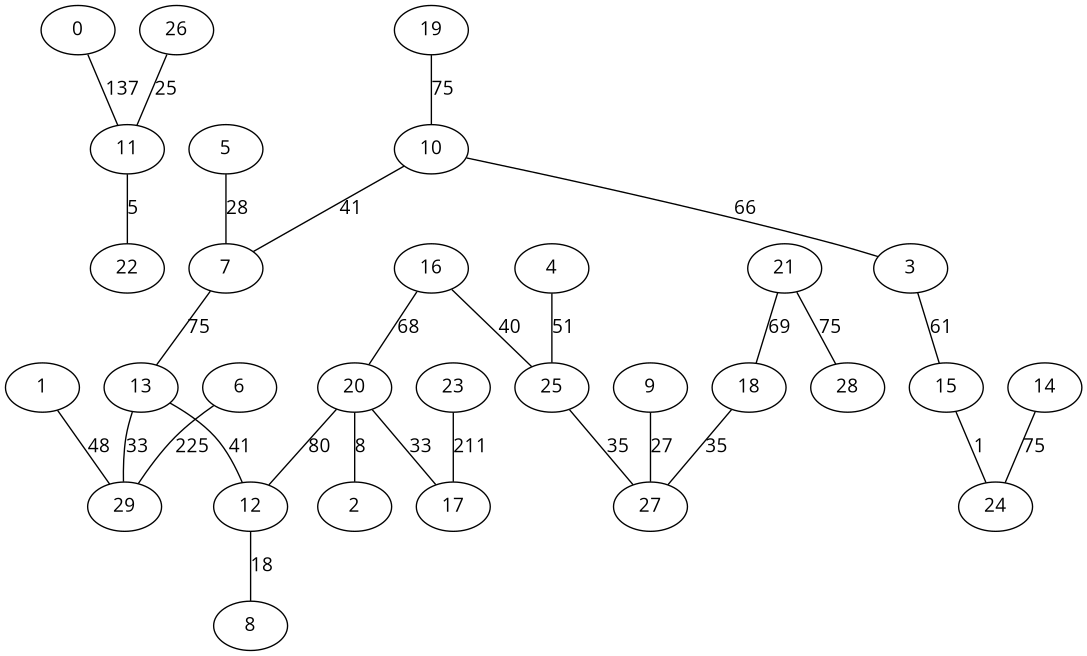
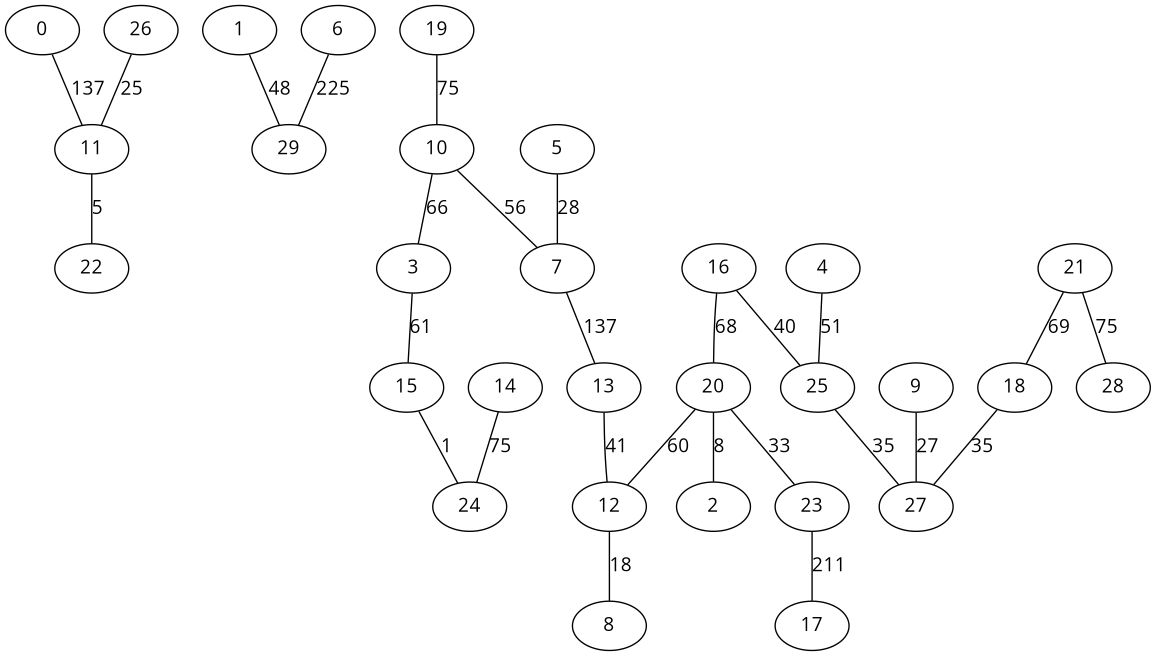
edge "10" -- "7": label "41" -> "56"
edge "7" -- "13": label "75" -> "137"
edge "13" -- "29": removed, label "33"
edge "20" -- "12": label "80" -> "60"
edge "20" -- "17": now "20" -- "23"
